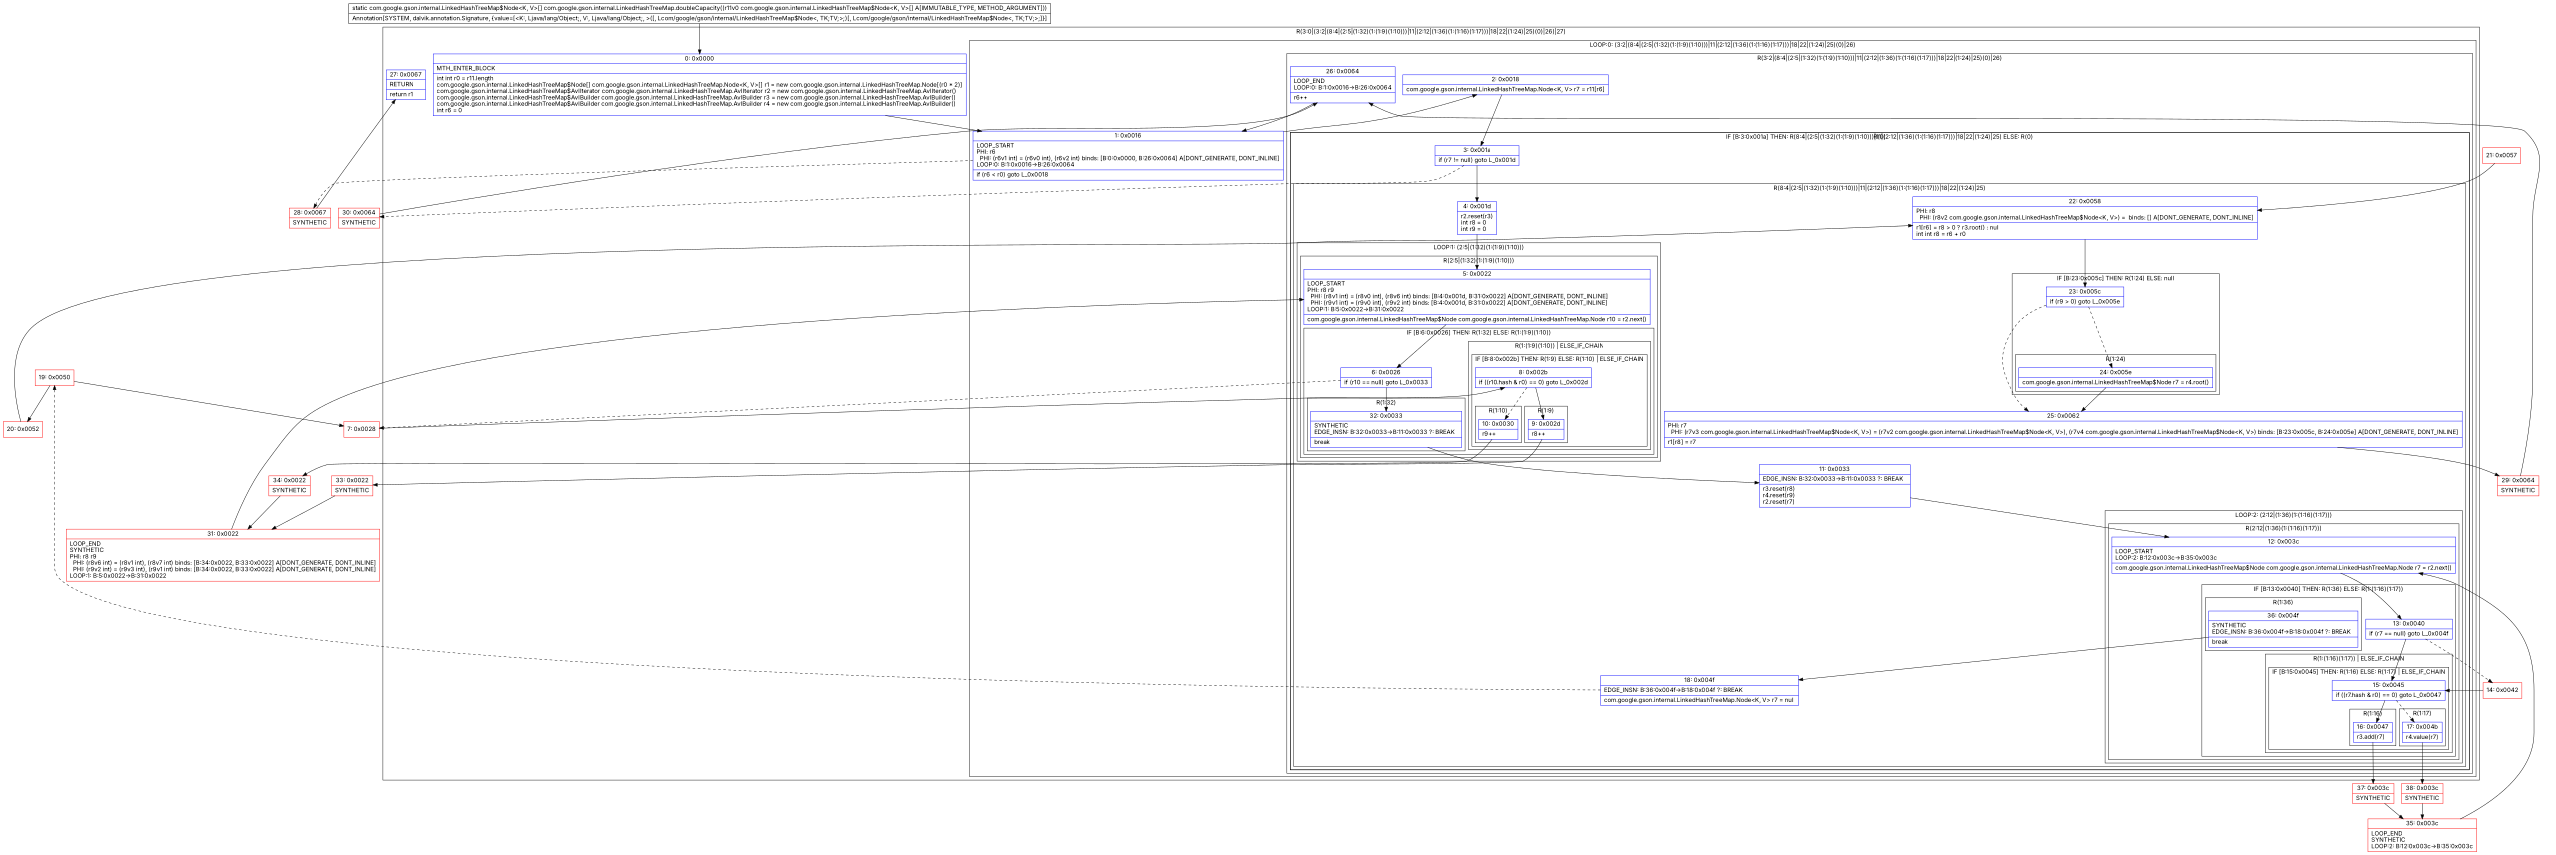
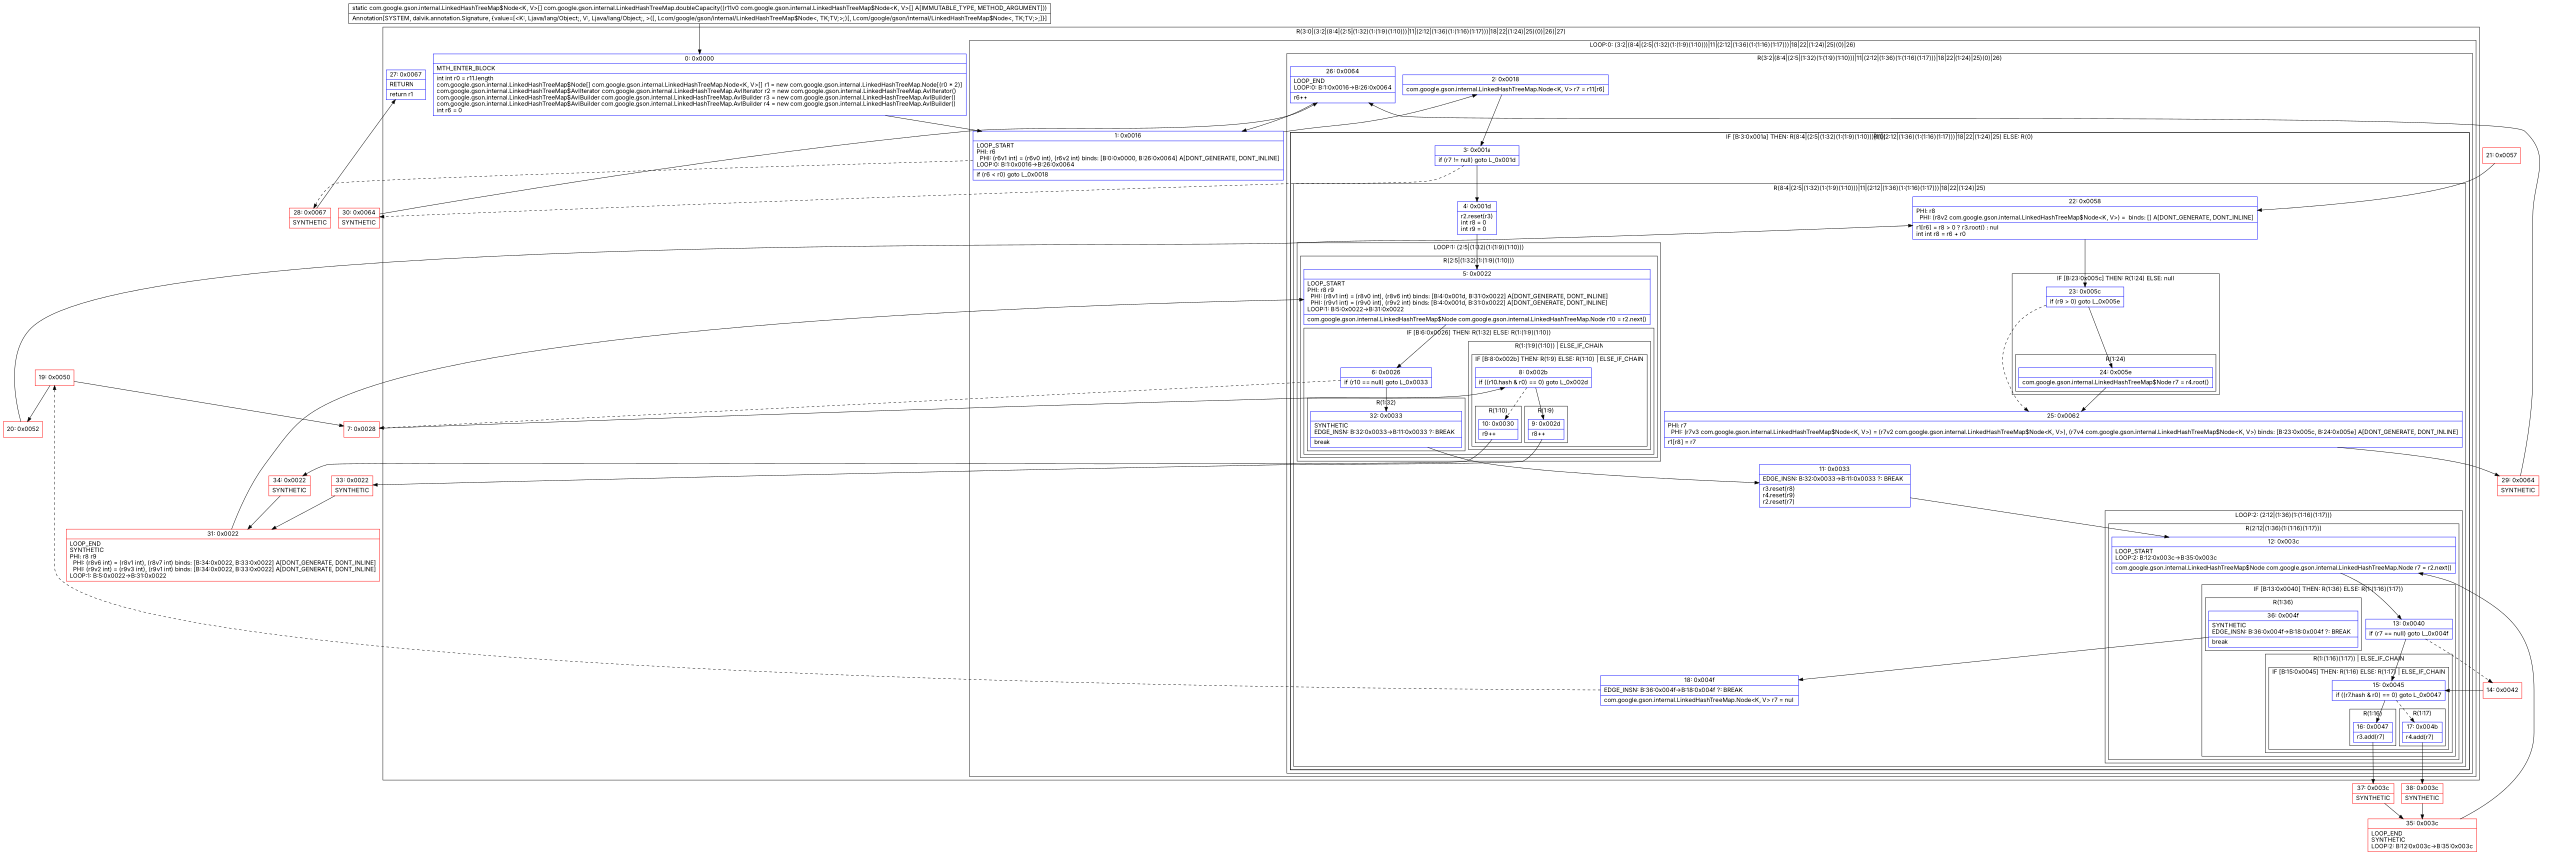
edge "23: 0x005c" -> "24: 0x005e": style dashed -> solid
node "17: 0x004b": text "r4.value(r7)" -> "r4.add(r7)"
